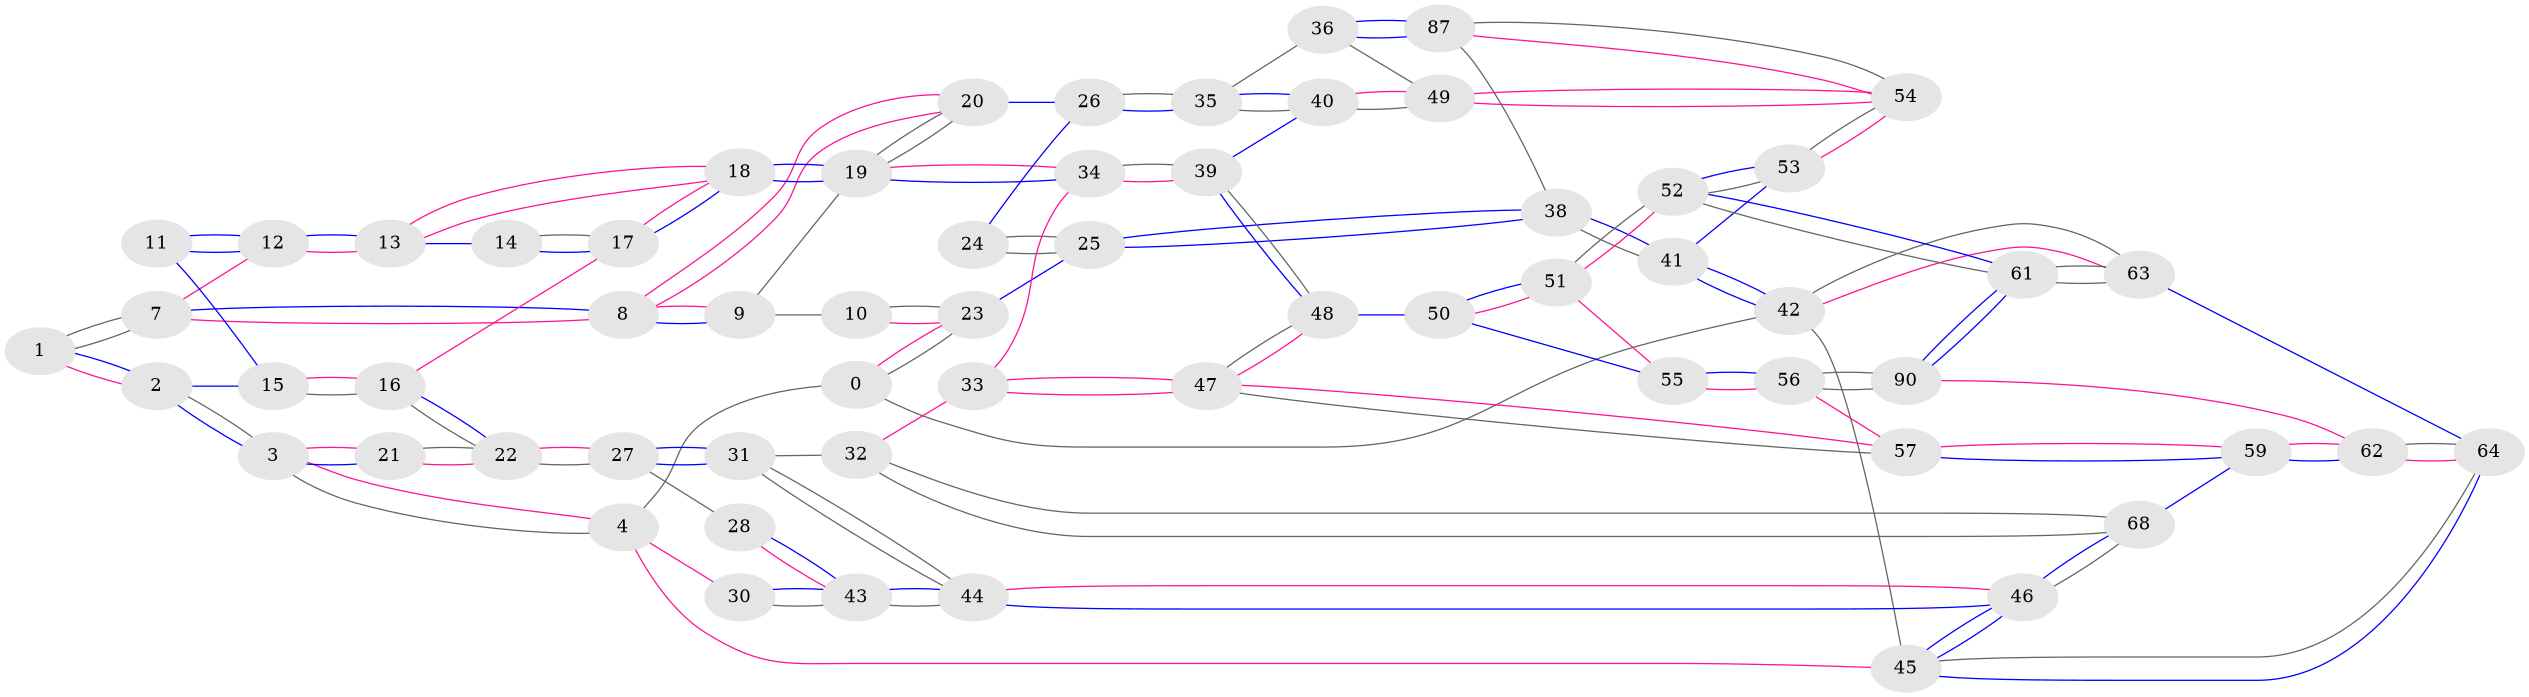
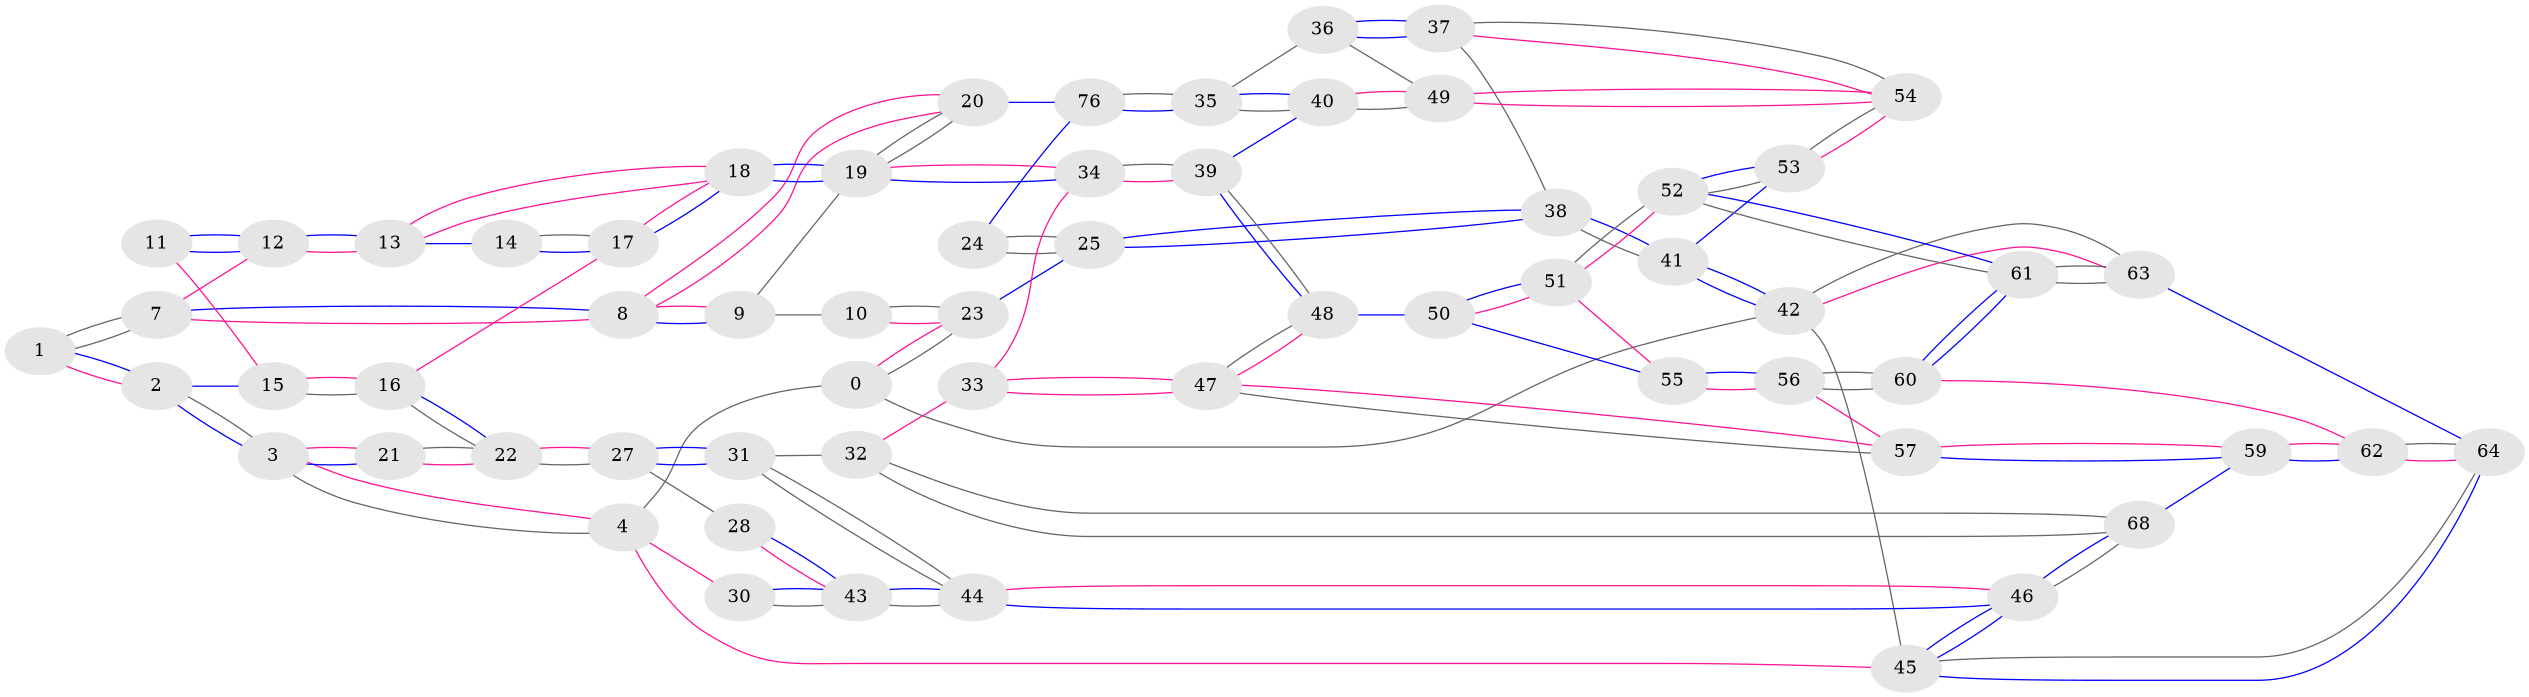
node "87": label "87" -> "37"
node "26": label "26" -> "76"
edge "11" -- "15": color blue -> deeppink
node "90": label "90" -> "60"
